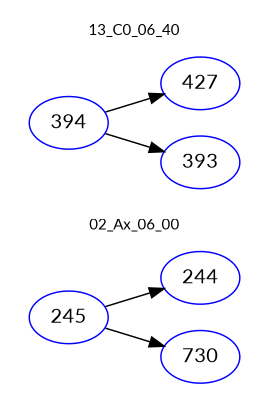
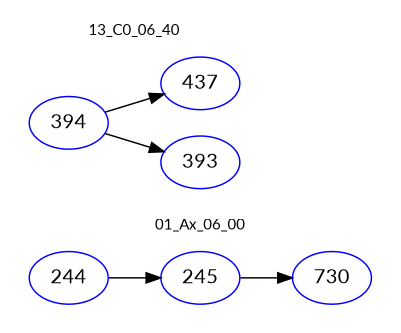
node "427": label "427" -> "437"
cluster "02_Ax_06_00": label "02_Ax_06_00" -> "01_Ax_06_00"
edge "245" -> "244": reversed
